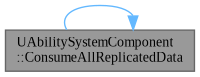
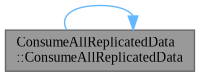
node "UAbilitySystemComponent ::ConsumeAllReplicatedData": label "UAbilitySystemComponent ::ConsumeAllReplicatedData" -> "ConsumeAllReplicatedData ::ConsumeAllReplicatedData"
